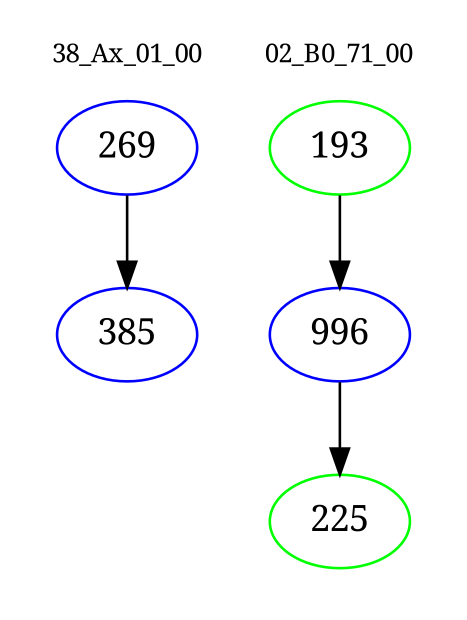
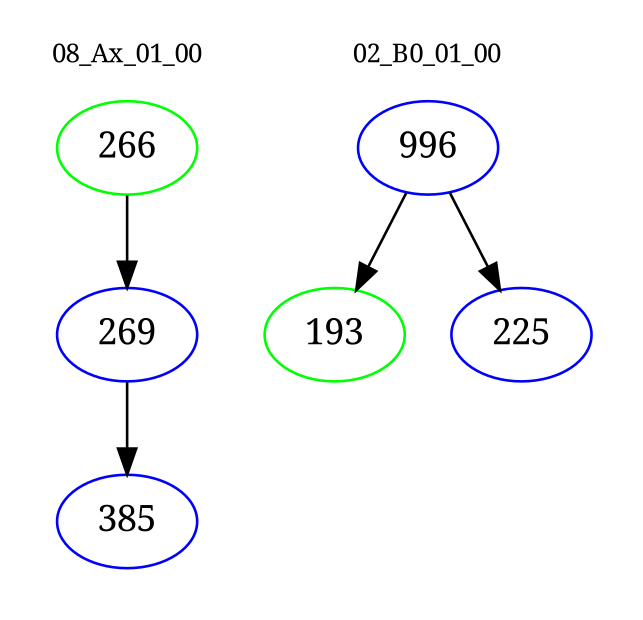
cluster "38_Ax_01_00": label "38_Ax_01_00" -> "08_Ax_01_00"
cluster "02_B0_71_00": label "02_B0_71_00" -> "02_B0_01_00"
node "266": added
edge "193" -> "996": reversed
node "225": color green -> blue
